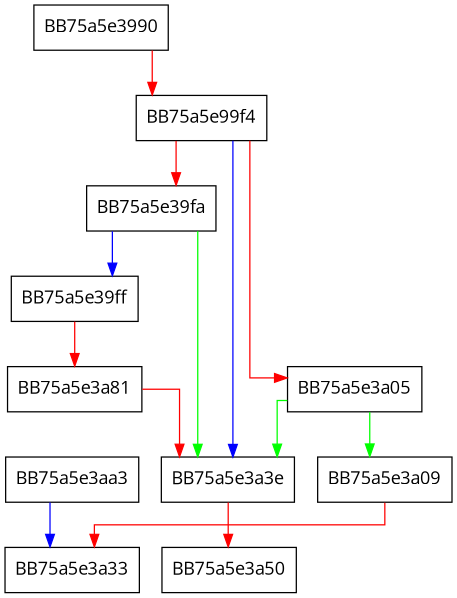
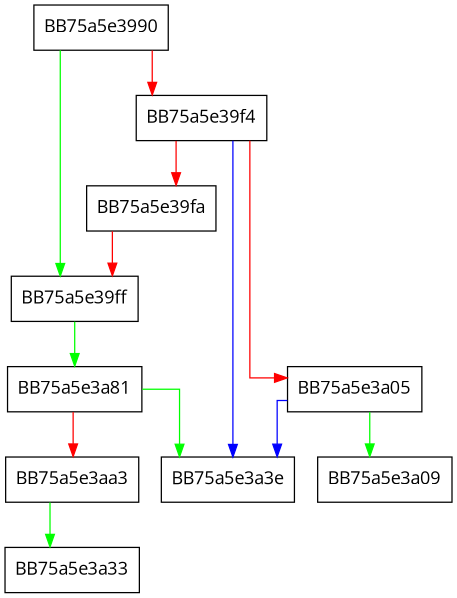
node "BB75a5e99f4": label "BB75a5e99f4" -> "BB75a5e39f4"
edge "BB75a5e3990" -> "BB75a5e39ff": added
edge "BB75a5e39fa" -> "BB75a5e39ff": color blue -> red
edge "BB75a5e39ff" -> "BB75a5e3a81": color red -> green
edge "BB75a5e39fa" -> "BB75a5e3a3e": removed
edge "BB75a5e3a81" -> "BB75a5e3a3e": color red -> green
edge "BB75a5e3a05" -> "BB75a5e3a3e": color green -> blue
edge "BB75a5e3a81" -> "BB75a5e3aa3": added
edge "BB75a5e3aa3" -> "BB75a5e3a33": color blue -> green
edge "BB75a5e3a09" -> "BB75a5e3a33": removed
node "BB75a5e3a50": removed
